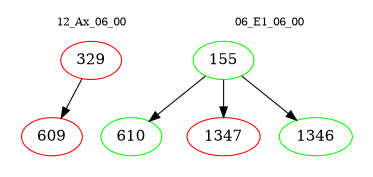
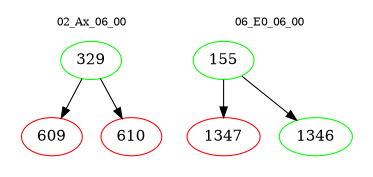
cluster "12_Ax_06_00": label "12_Ax_06_00" -> "02_Ax_06_00"
cluster "06_E1_06_00": label "06_E1_06_00" -> "06_E0_06_00"
node "329": color red -> green
edge "155" -> "610": now "329" -> "610"
node "610": color green -> red
